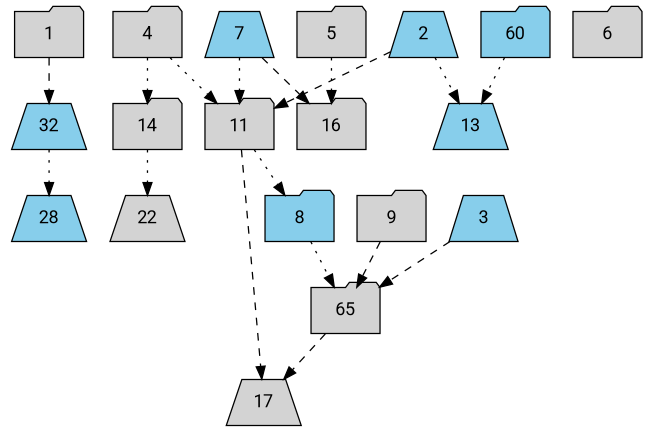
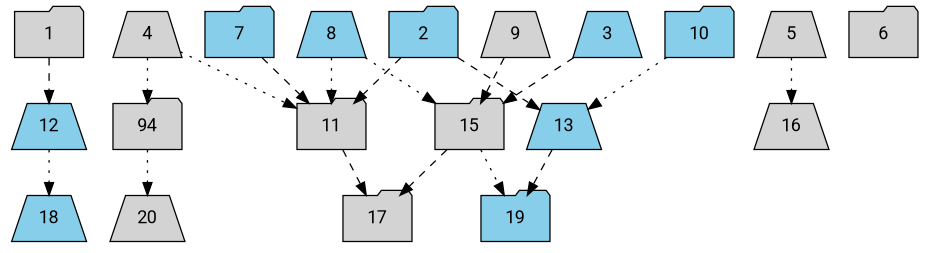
node "4": shape folder -> trapezium
node "7": shape trapezium -> folder
node "5": shape folder -> trapezium
node "2": shape trapezium -> folder
node "60": label "60" -> "10"
edge "7" -> "11": style dotted -> dashed
edge "2" -> "13": style dotted -> dashed
edge "7" -> "16": removed
node "32": label "32" -> "12"
node "14": label "14" -> "94"
node "16": shape folder -> trapezium
edge "11" -> "8": reversed
node "28": label "28" -> "18"
node "22": label "22" -> "20"
node "8": shape folder -> trapezium
node "9": shape folder -> trapezium
node "19": added
node "65": label "65" -> "15"
node "17": shape trapezium -> folder
